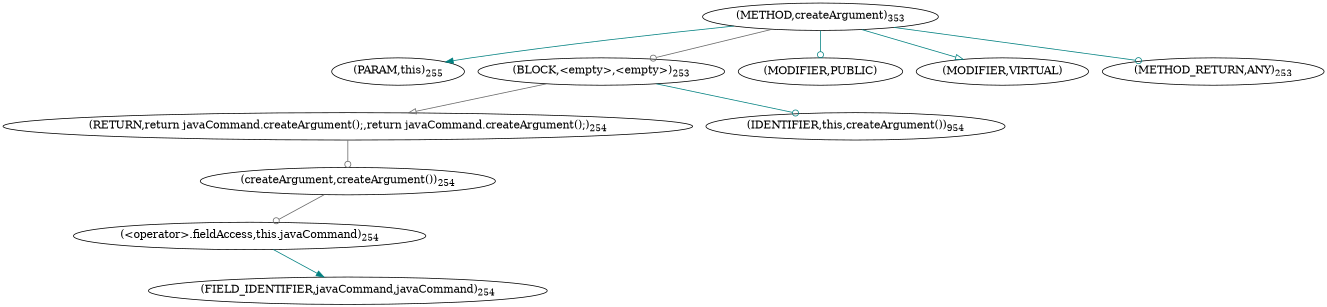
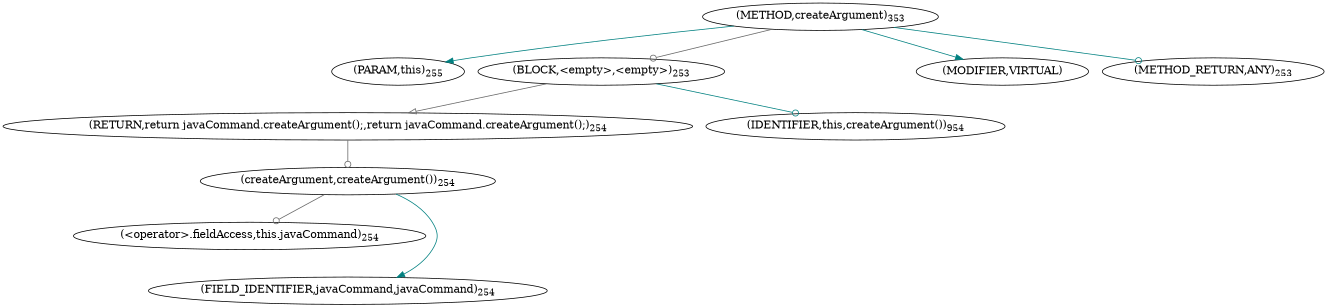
edge "(METHOD,createArgument)" -> "(MODIFIER,VIRTUAL)": arrowhead onormal -> normal
node "(MODIFIER,PUBLIC)": removed
edge "(<operator>.fieldAccess,this.javaCommand)" -> "(FIELD_IDENTIFIER,javaCommand,javaCommand)": now "(createArgument,createArgument())" -> "(FIELD_IDENTIFIER,javaCommand,javaCommand)"
